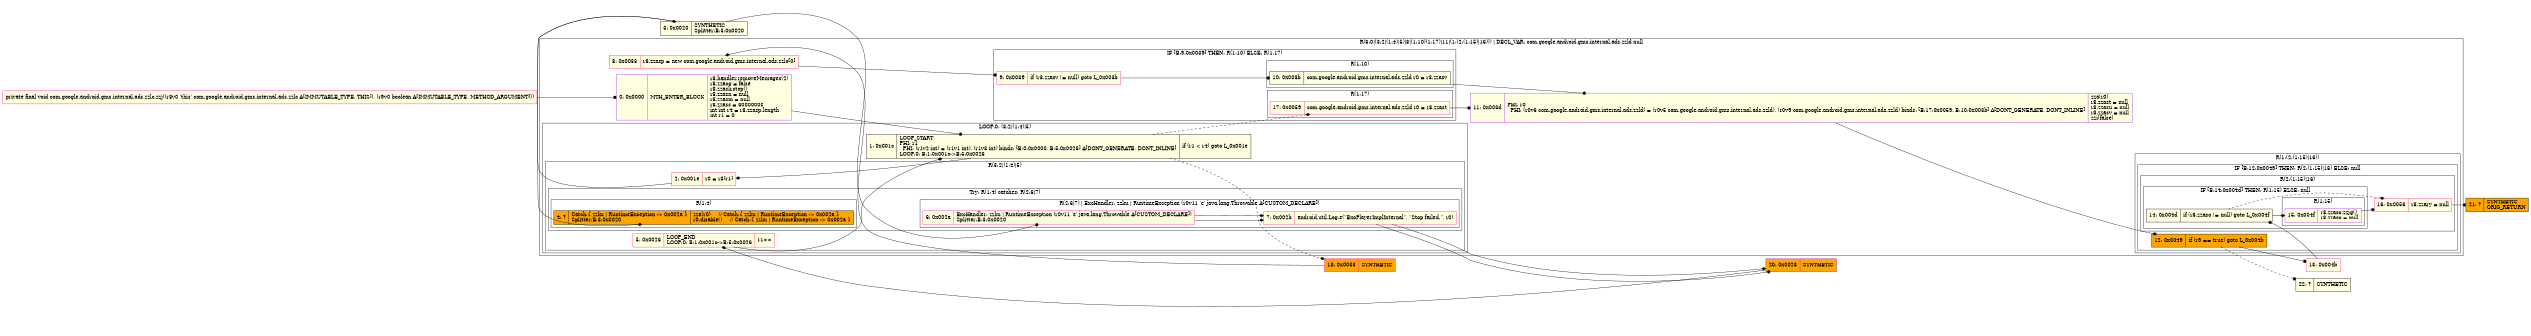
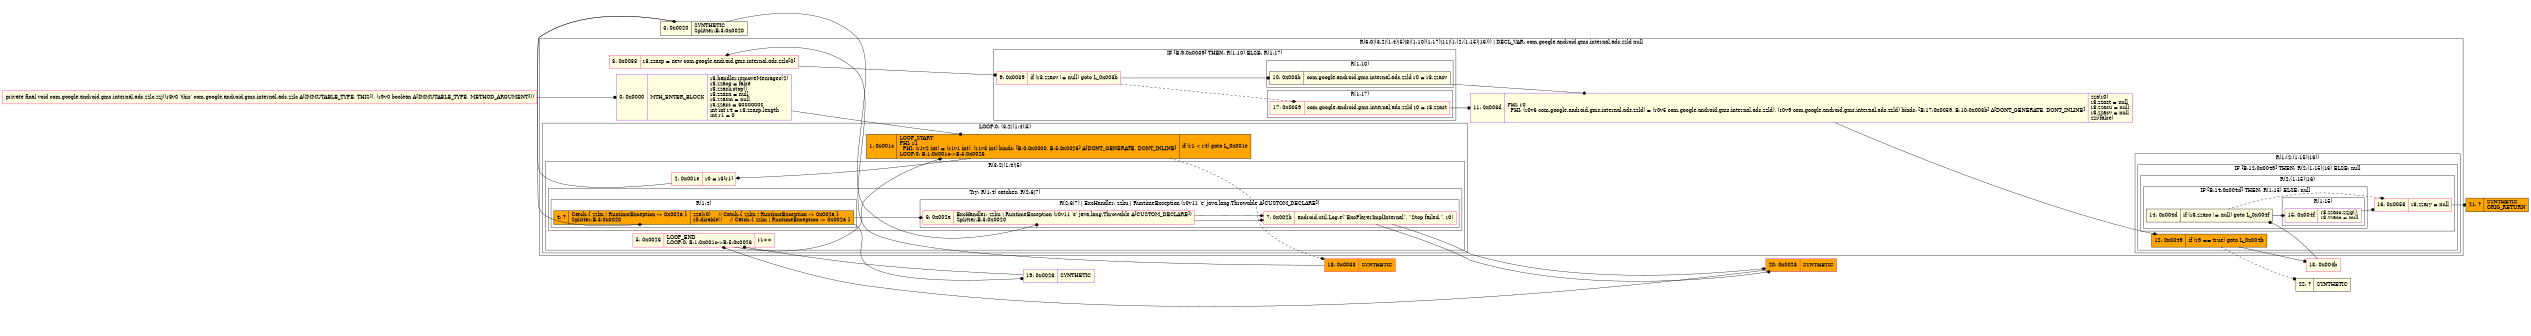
edge "1: 0x001c" -> "17: 0x0059": now "9: 0x0039" -> "17: 0x0059"
node "1: 0x001c": fillcolor lightyellow -> orange
edge "4: ?" -> "6: 0x002a": added
node "19: 0x0026": added
